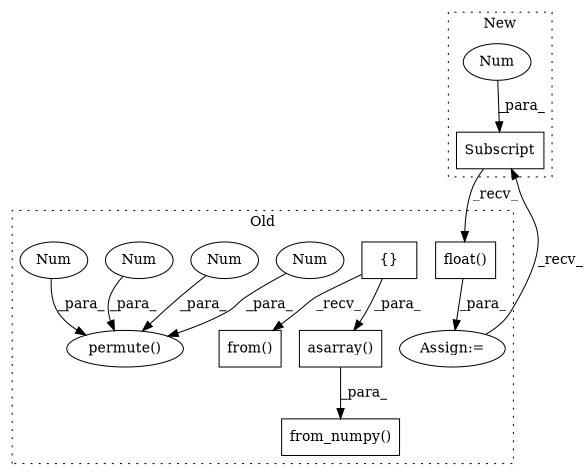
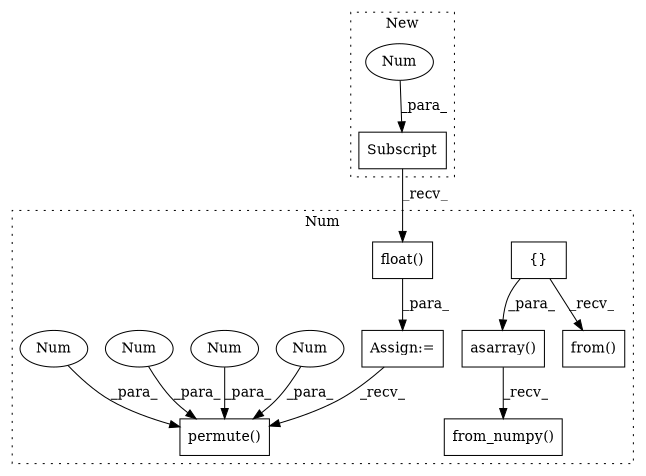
cluster "Old": label "Old" -> "Num"
edge "Assign:=" -> "Subscript": now "Assign:=" -> "permute()"
node "permute()": shape ellipse -> box
node "Assign:=": shape ellipse -> box
edge "asarray()" -> "from_numpy()": label "_para_" -> "_recv_"
